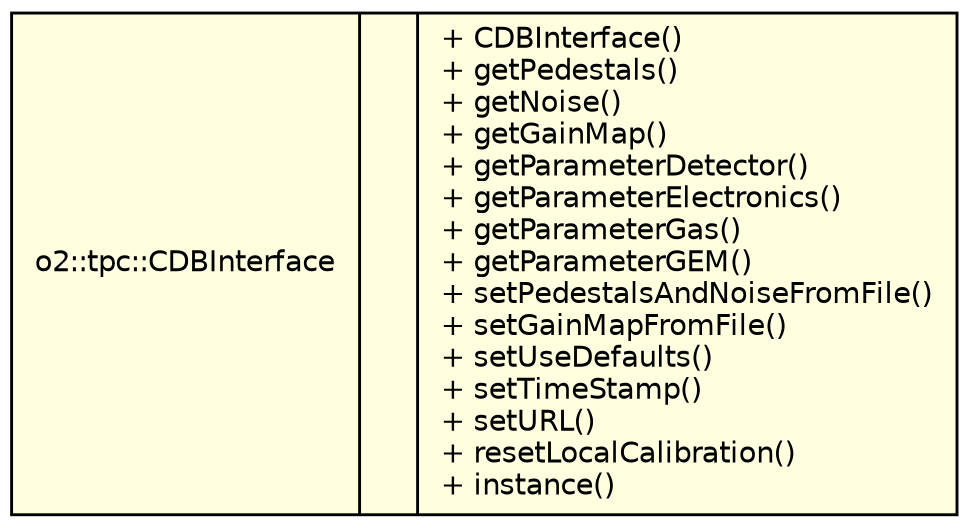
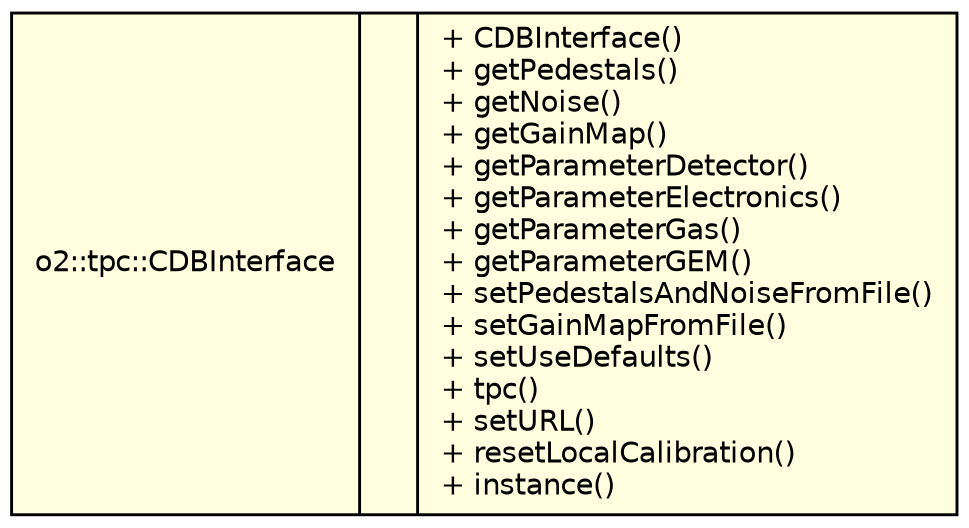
node "o2::tpc::CDBInterface": text "+ setTimeStamp()" -> "+ tpc()"
